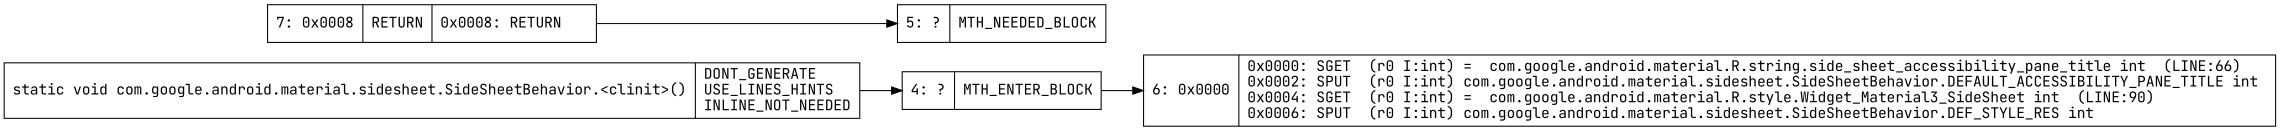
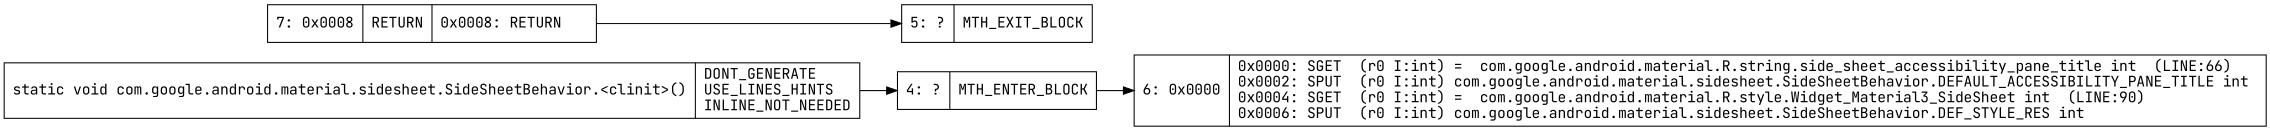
node "5: ?": text "MTH_NEEDED_BLOCK" -> "MTH_EXIT_BLOCK"
